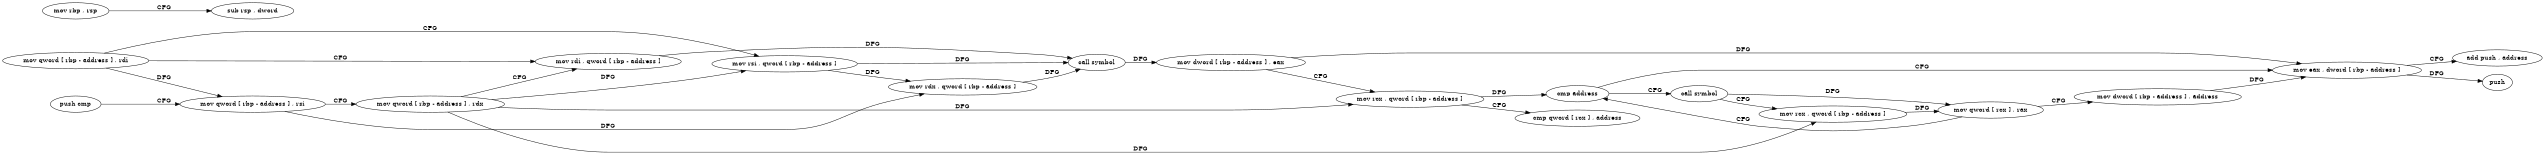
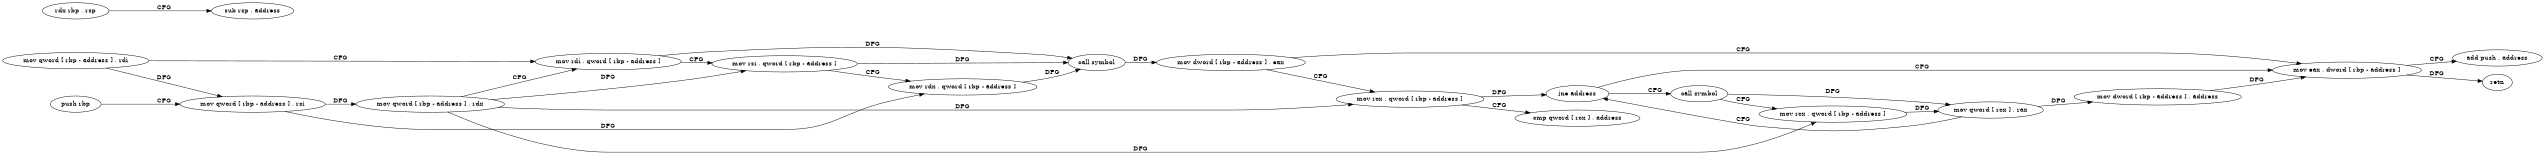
node "mov rbp , rsp": label "mov rbp , rsp" -> "rdx rbp , rsp"
node "sub rsp , dword": label "sub rsp , dword" -> "sub rsp , address"
edge "mov qword [ rbp - address ] , rdi" -> "mov rsi , qword [ rbp - address ]": now "mov rdi , qword [ rbp - address ]" -> "mov rsi , qword [ rbp - address ]"
edge "mov dword [ rbp - address ] , eax" -> "mov eax , dword [ rbp - address ]": label "DFG" -> "CFG"
edge "mov rsi , qword [ rbp - address ]" -> "mov rdx , qword [ rbp - address ]": label "DFG" -> "CFG"
node "push": label "push" -> "retn"
node "cmp address": label "cmp address" -> "jne address"
edge "mov qword [ rbp - address ] , rsi" -> "mov qword [ rbp - address ] , rdx": label "CFG" -> "DFG"
edge "mov qword [ rcx ] , rax" -> "mov dword [ rbp - address ] , address": label "CFG" -> "DFG"
node "push cmp": label "push cmp" -> "push rbp"
